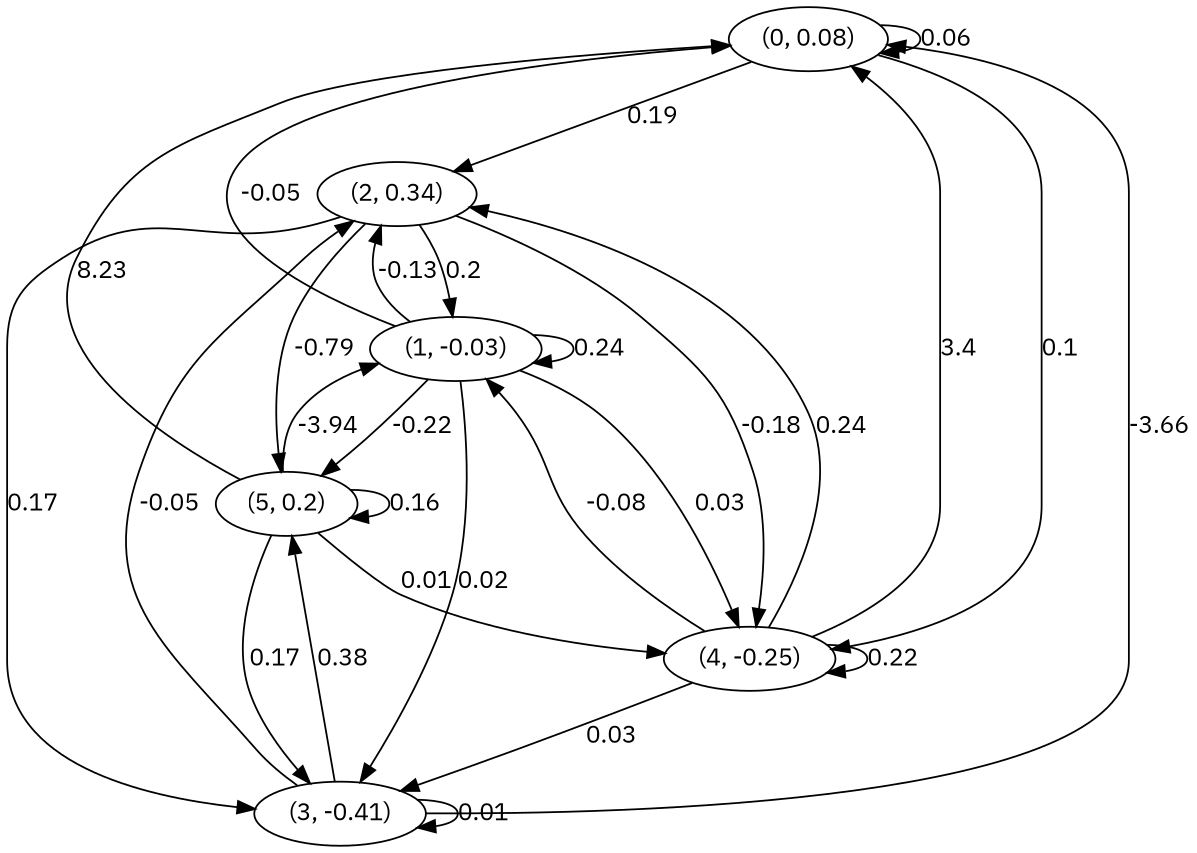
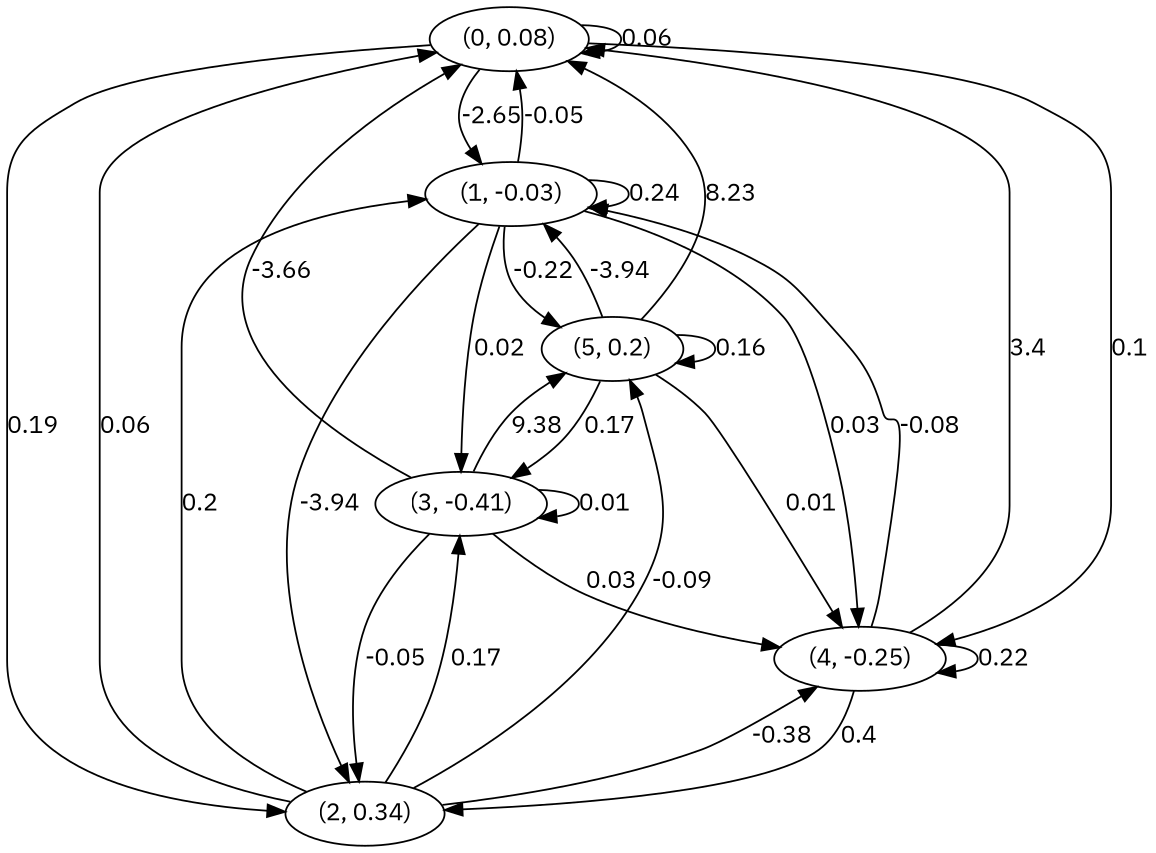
edge "(0, 0.08)" -> "(1, -0.03)": added, label "-2.65"
edge "(1, -0.03)" -> "(2, 0.34)": label "-0.13" -> "-3.94"
edge "(2, 0.34)" -> "(5, 0.2)": label "-0.79" -> "-0.09"
edge "(2, 0.34)" -> "(0, 0.08)": added, label "0.06"
edge "(2, 0.34)" -> "(4, -0.25)": label "-0.18" -> "-0.38"
edge "(4, -0.25)" -> "(2, 0.34)": label "0.24" -> "0.4"
edge "(3, -0.41)" -> "(5, 0.2)": label "0.38" -> "9.38"
edge "(4, -0.25)" -> "(3, -0.41)": reversed
